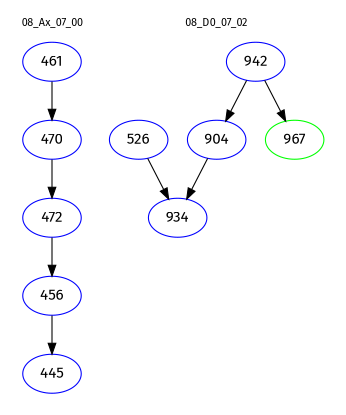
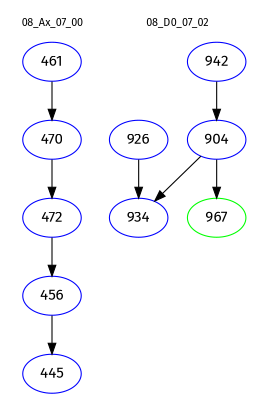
edge "942" -> "967": now "904" -> "967"
node "526": label "526" -> "926"
